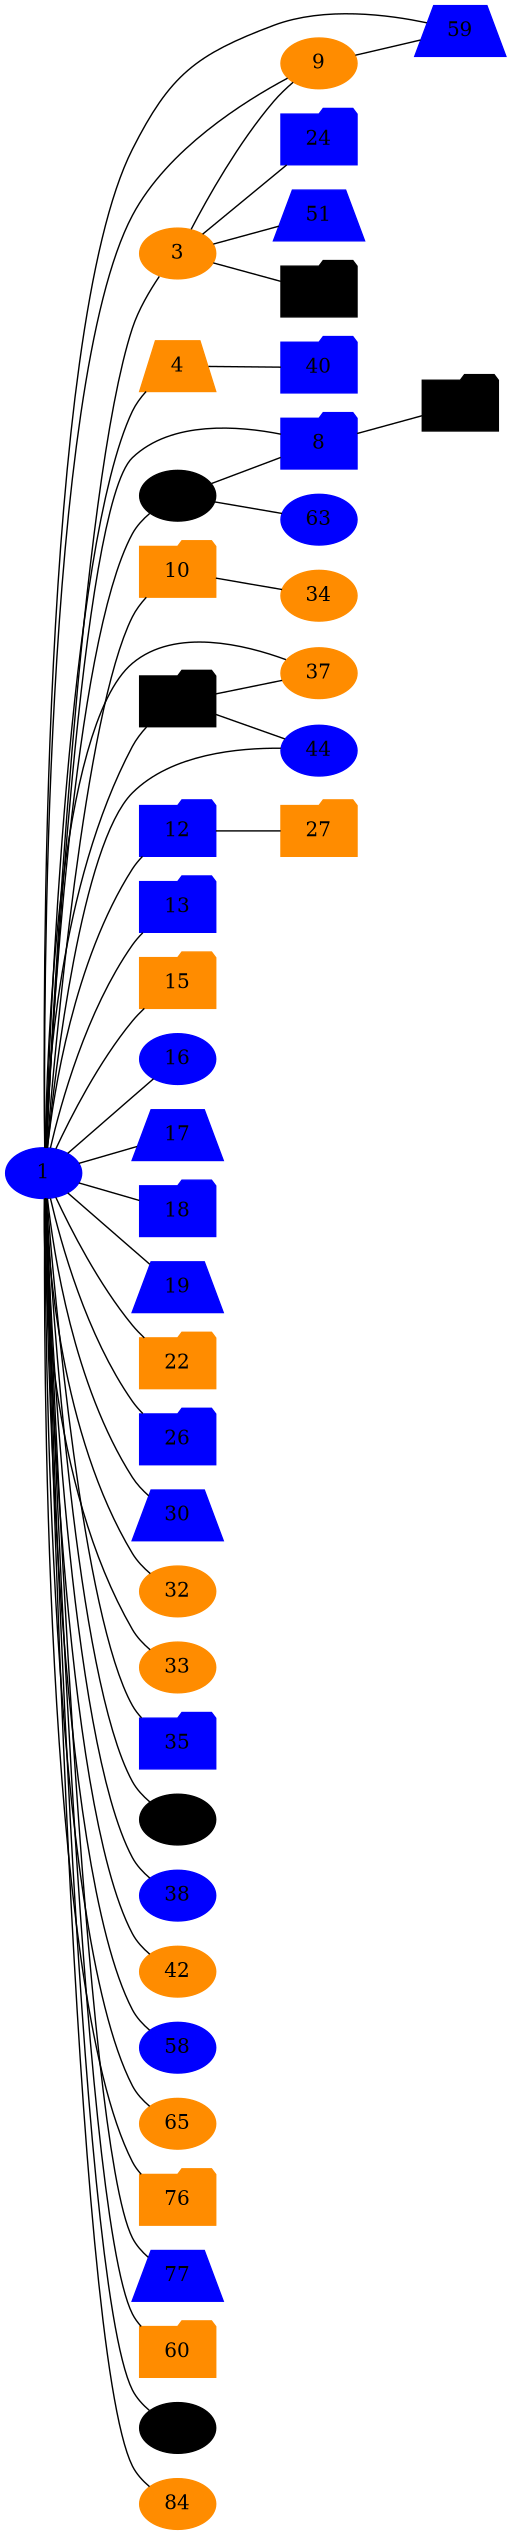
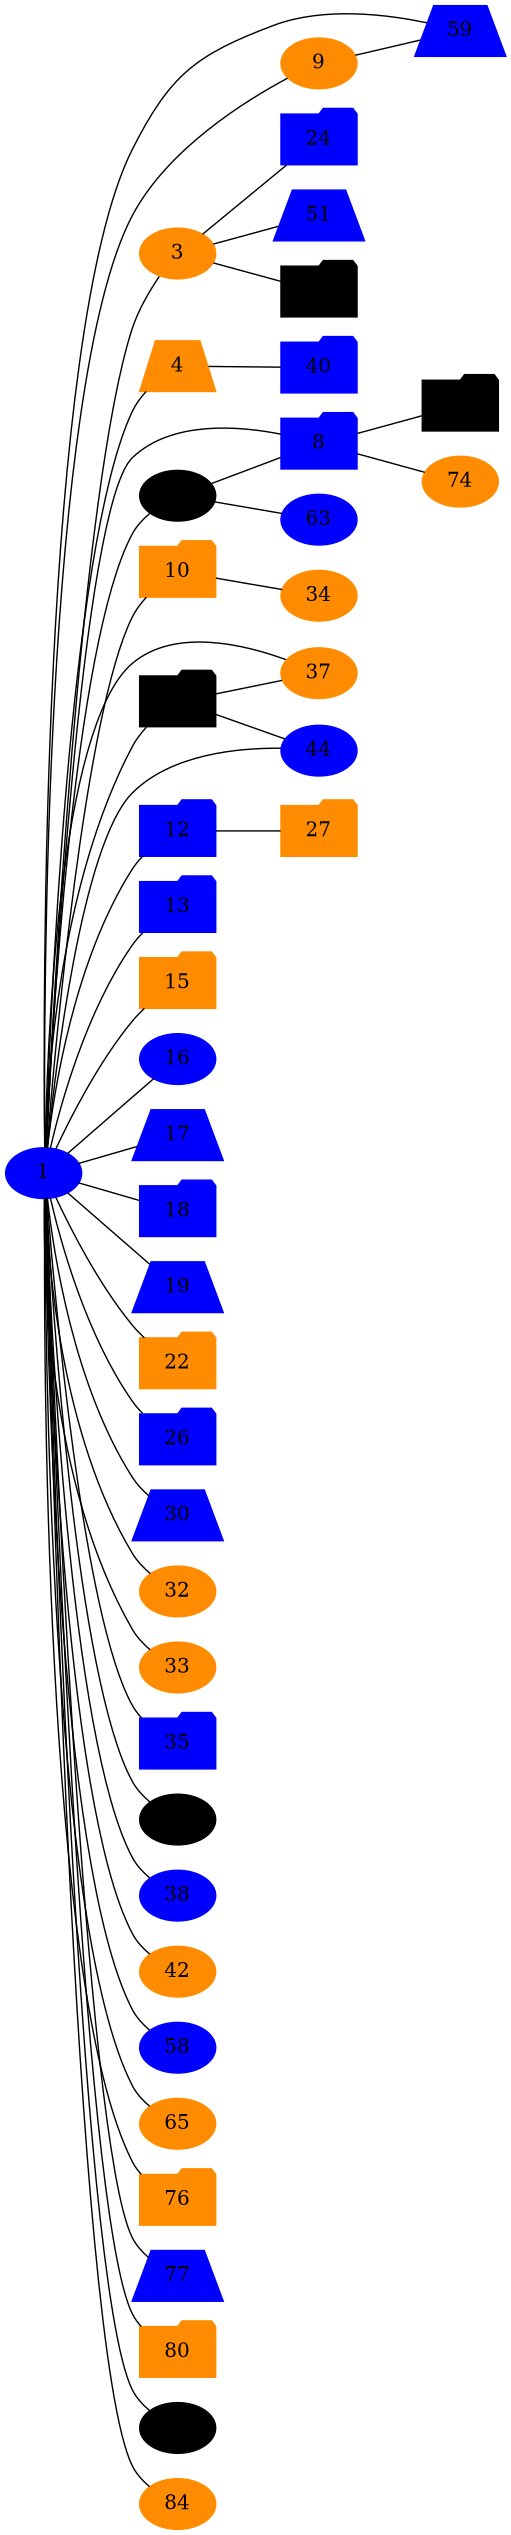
edge "9" -- "3": removed
node "74": added
node "60": label "60" -> "80"
